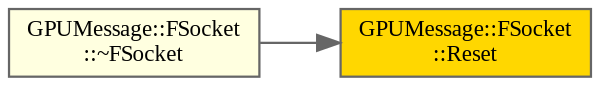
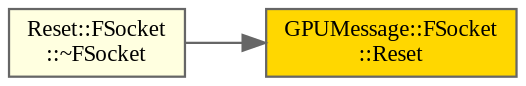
node "GPUMessage::FSocket ::~FSocket": label "GPUMessage::FSocket ::~FSocket" -> "Reset::FSocket ::~FSocket"
